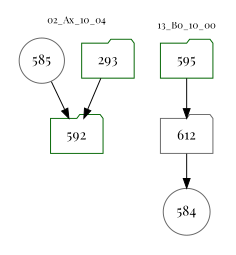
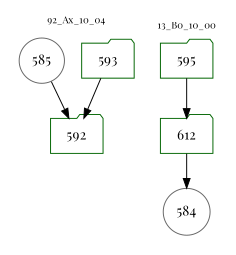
cluster "02_Ax_10_04": label "02_Ax_10_04" -> "92_Ax_10_04"
node "293": label "293" -> "593"
node "612": color gray40 -> darkgreen
